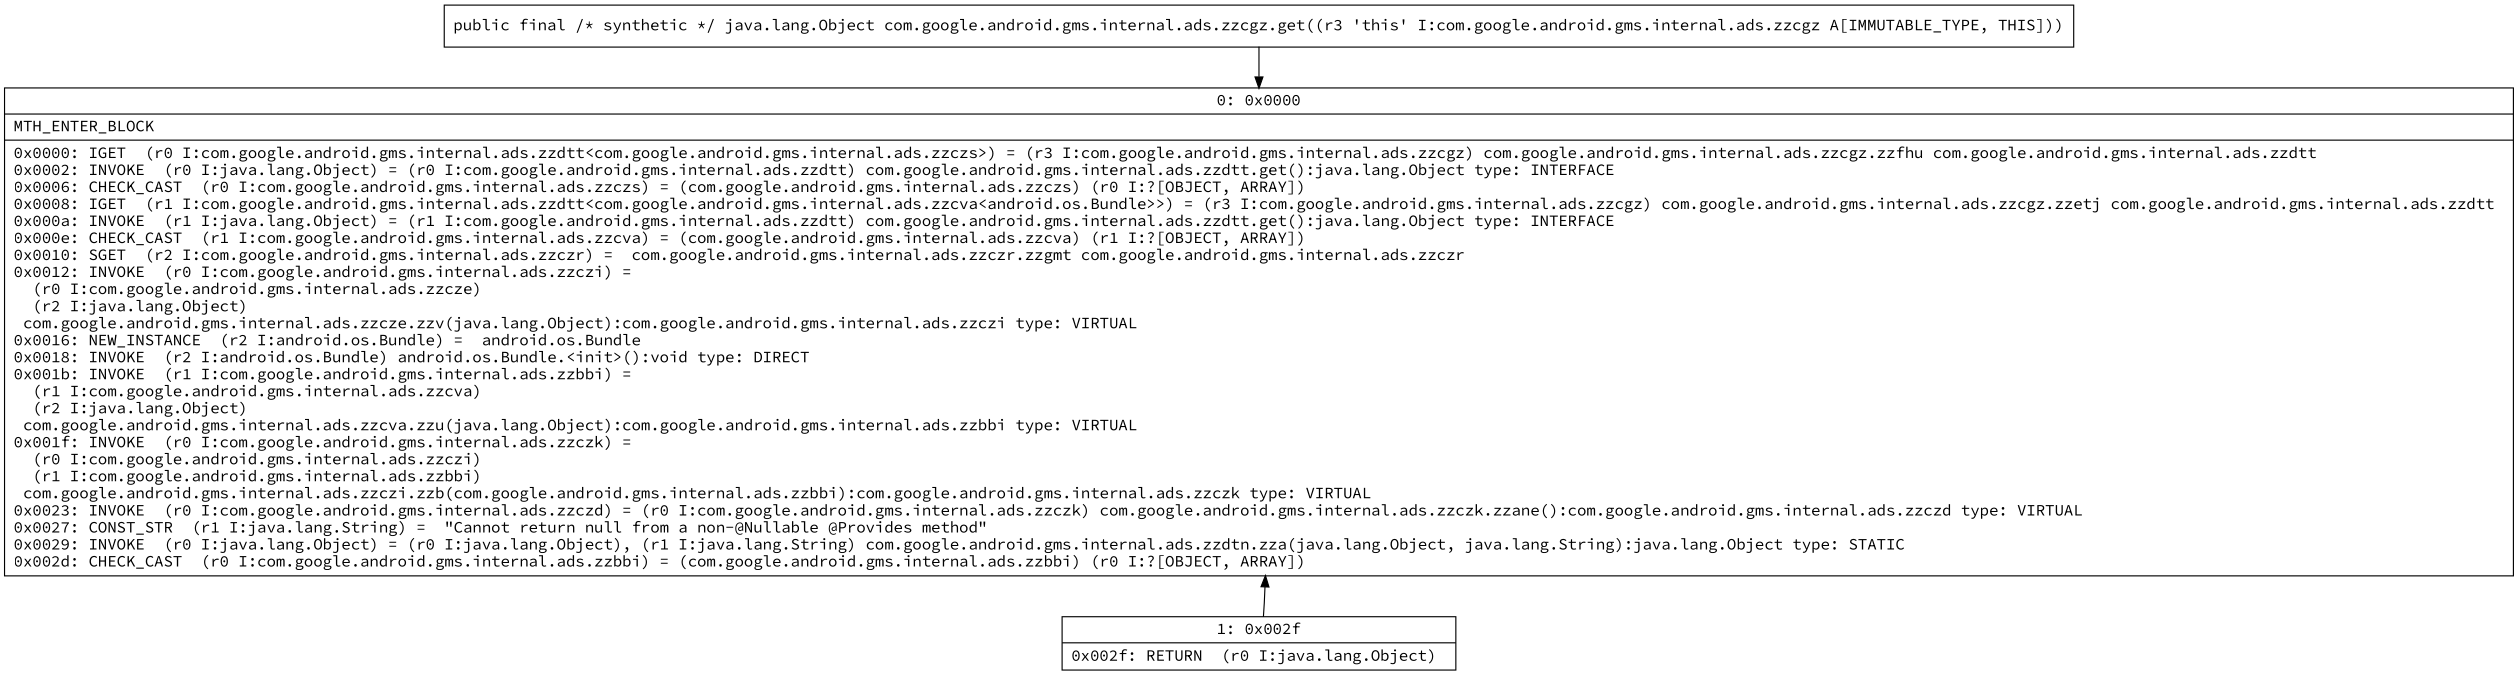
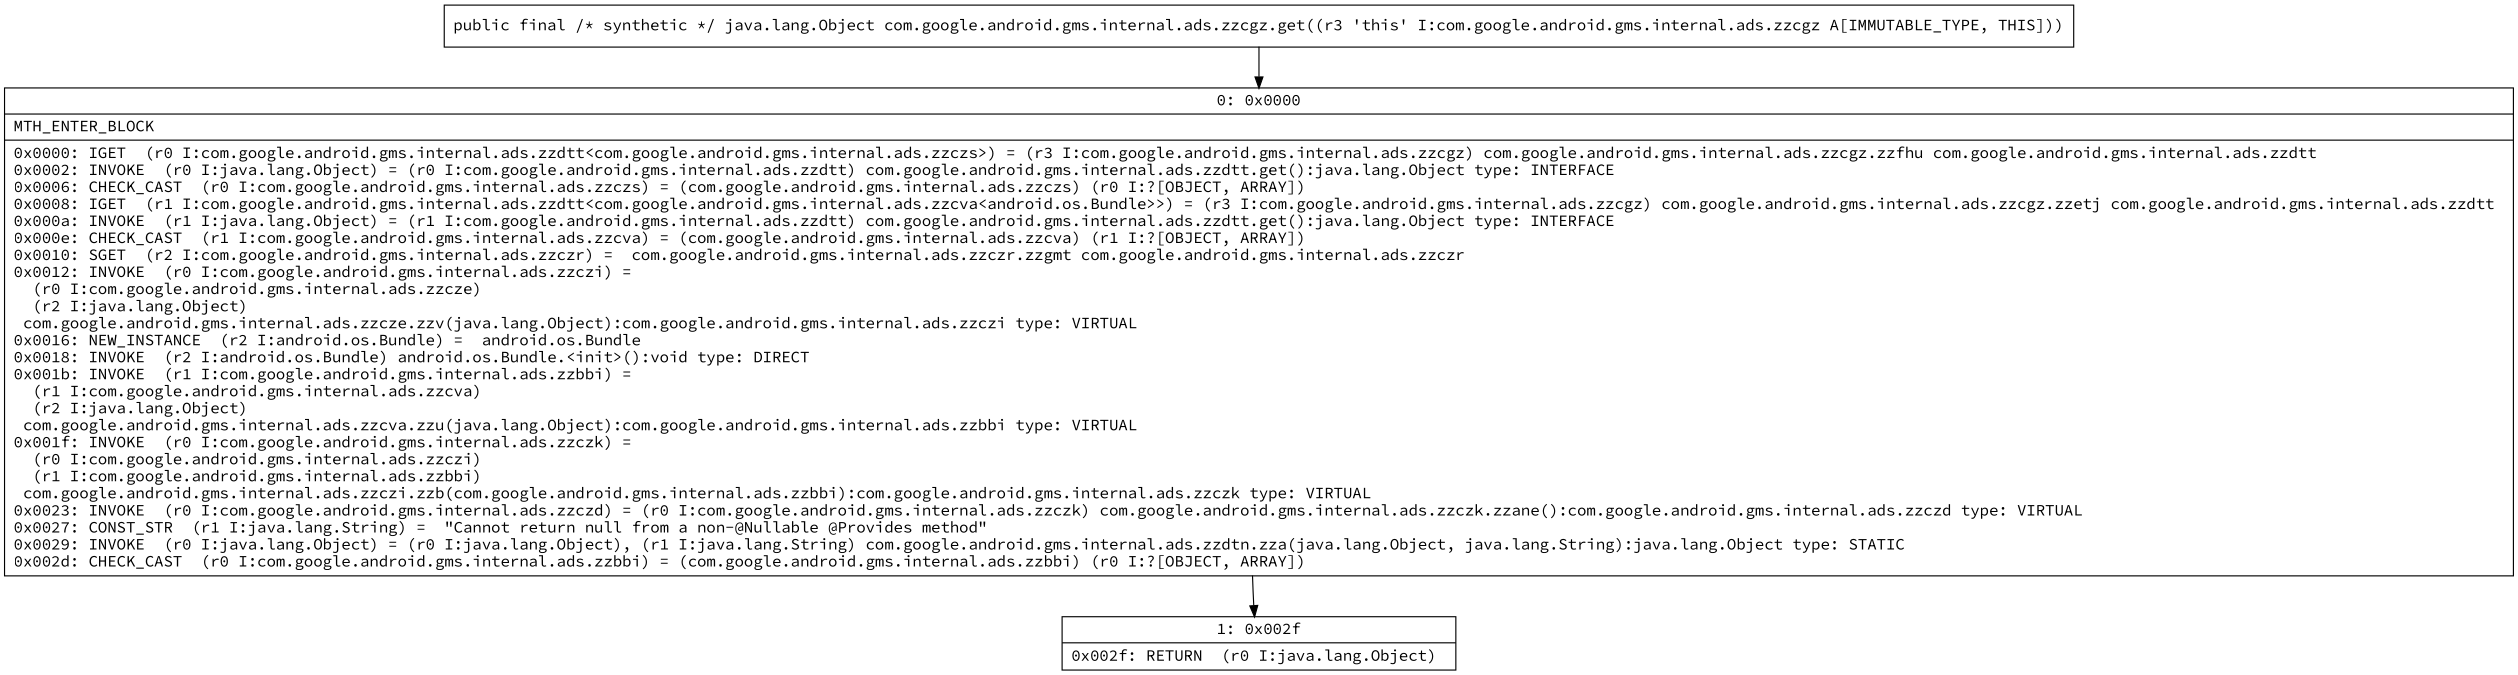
edge "1: 0x002f" -> "0: 0x0000": reversed
